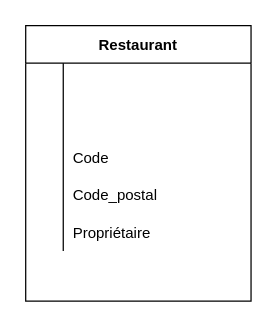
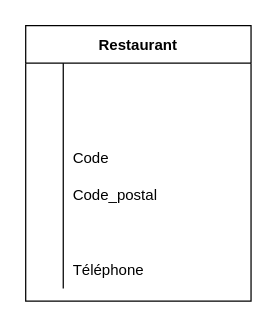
node "Propriétaire": removed
node "Téléphone": added
